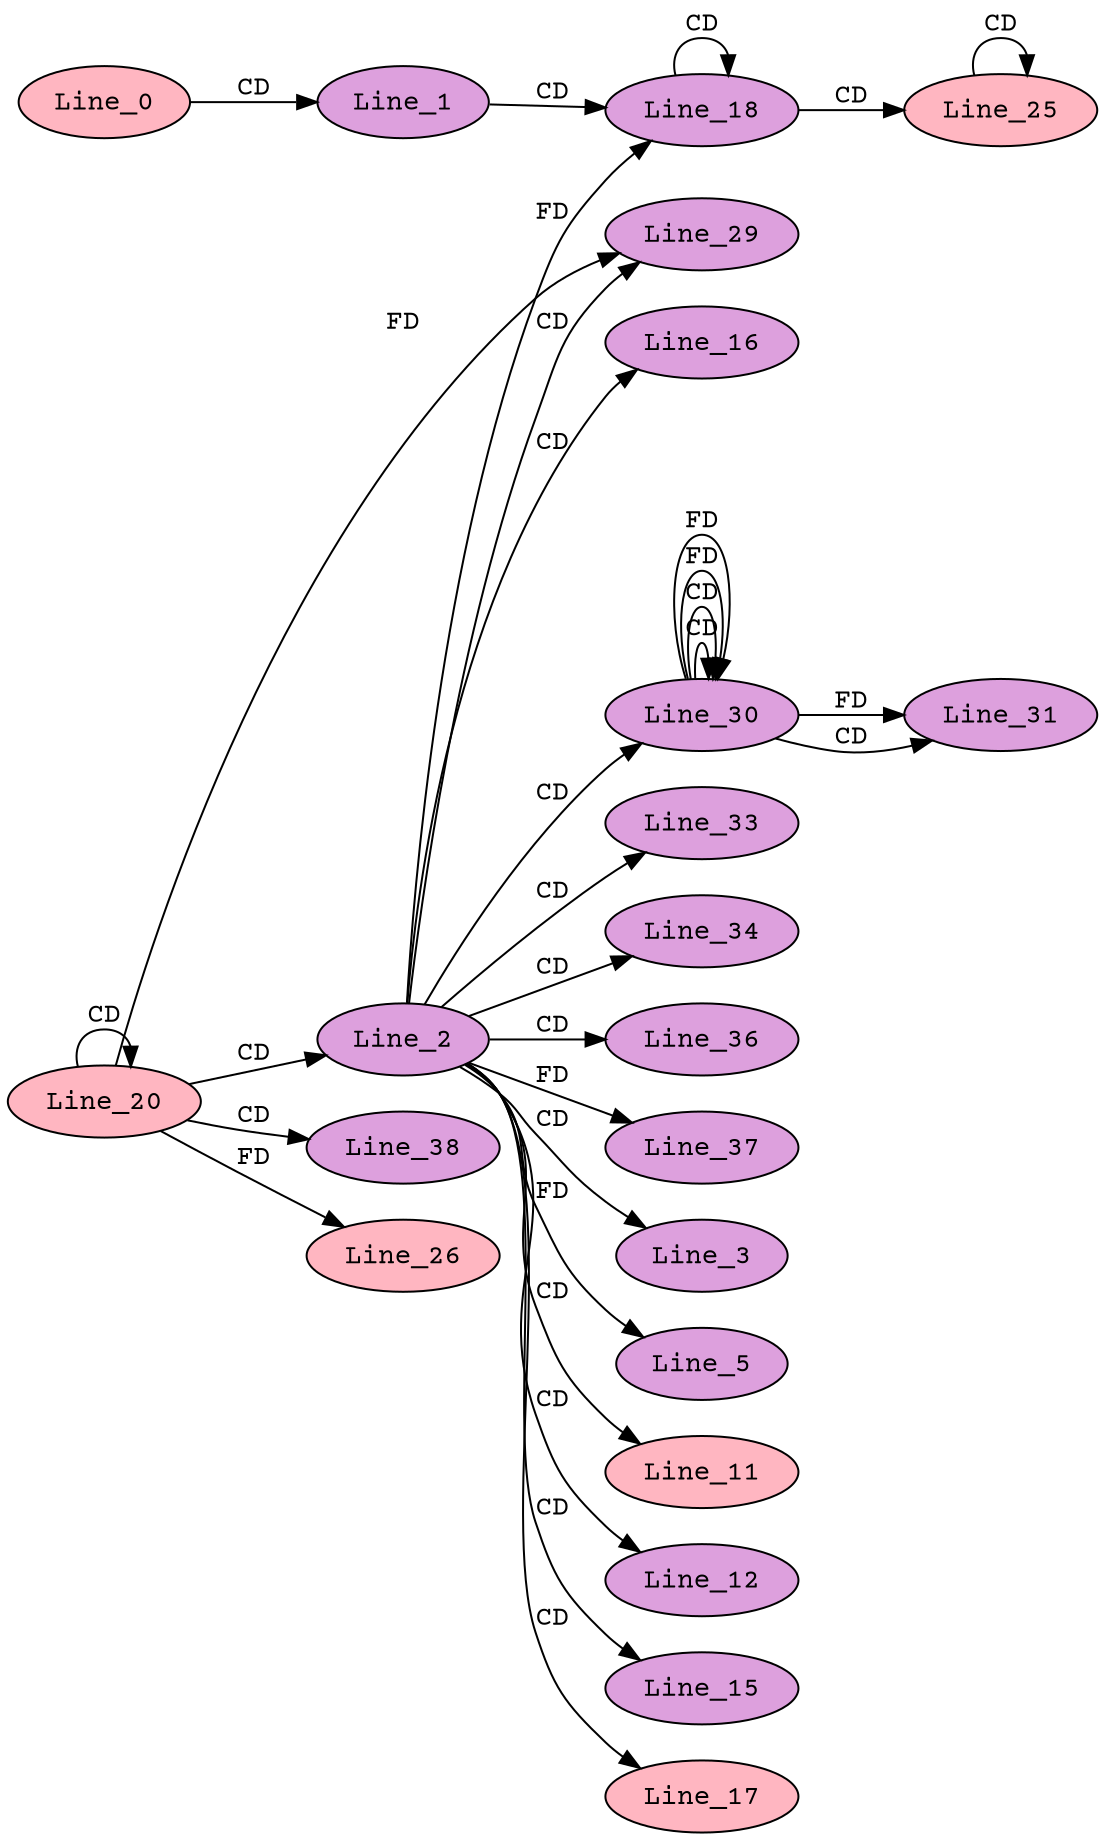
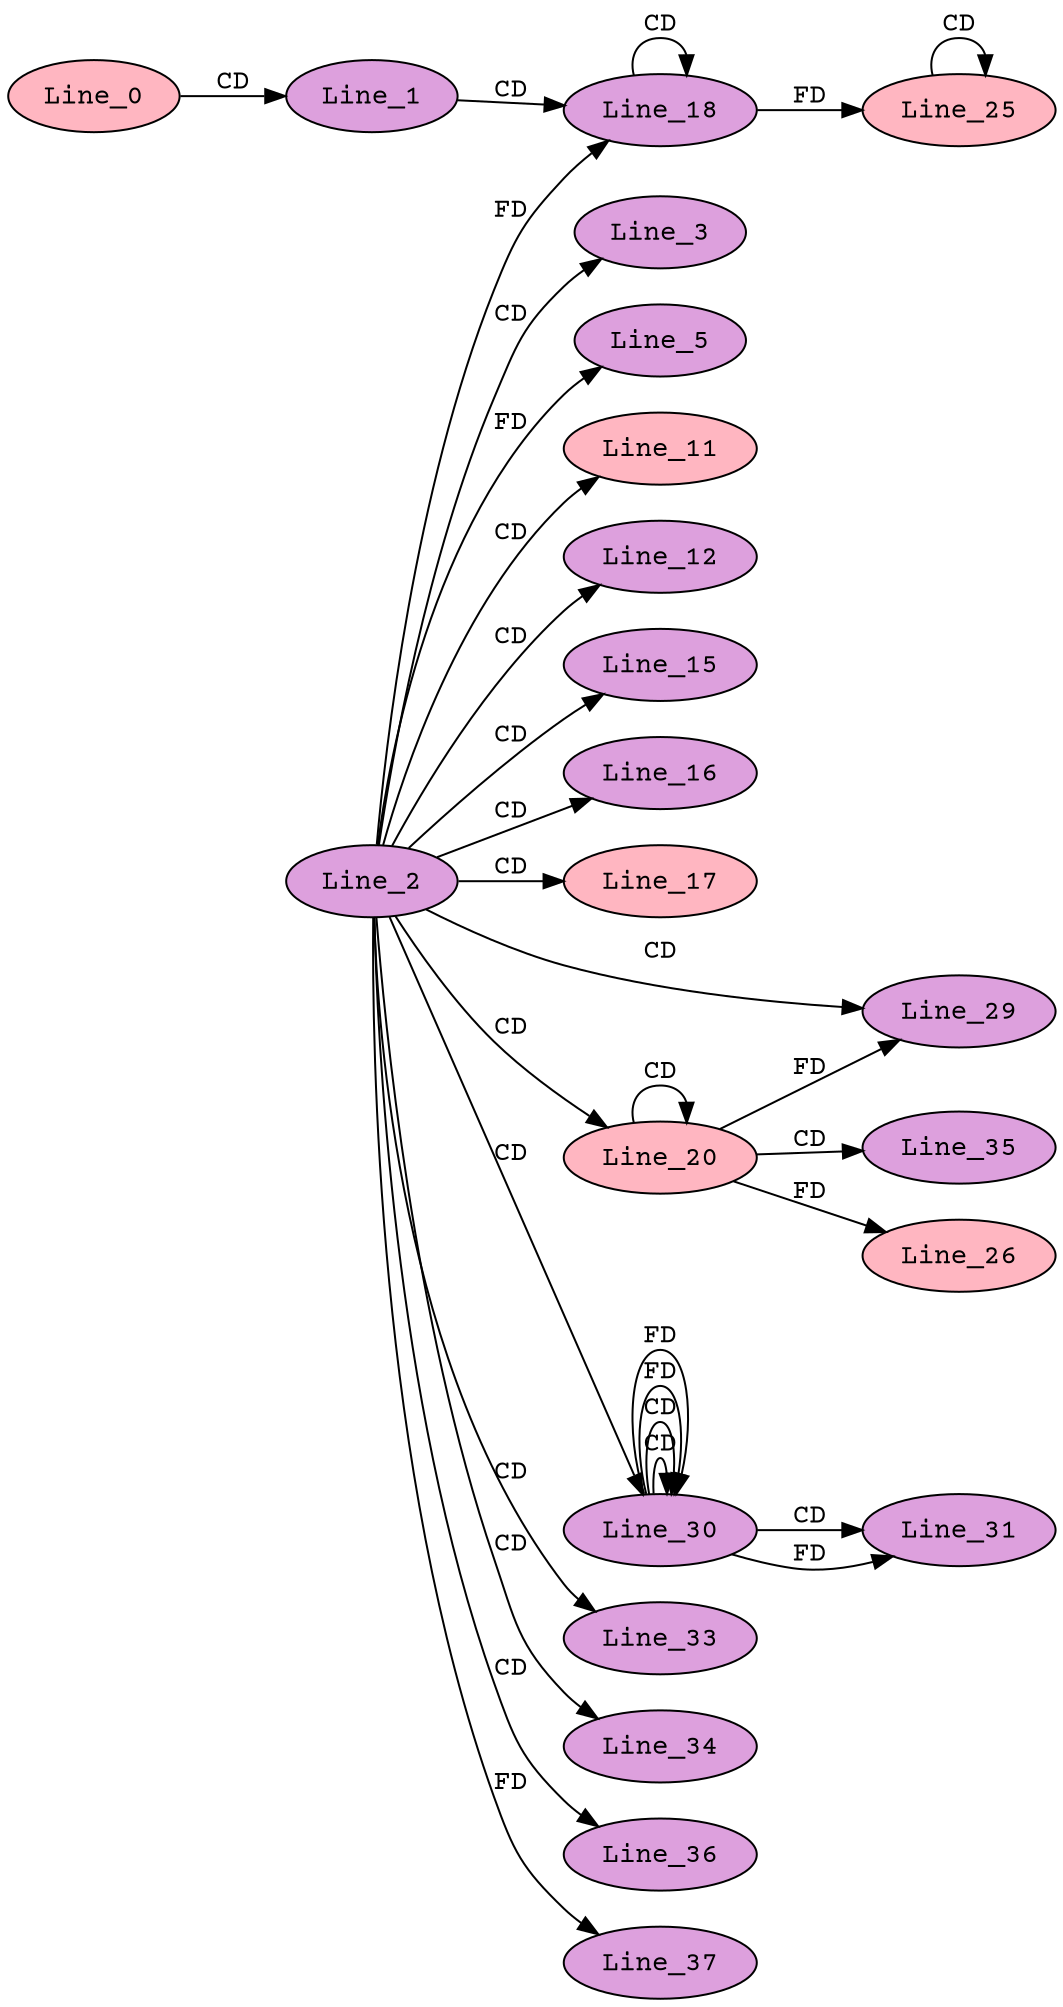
edge "Line_18" -> "Line_25": label "CD" -> "FD"
edge "Line_20" -> "Line_2": reversed
node "Line_38": label "Line_38" -> "Line_35"
